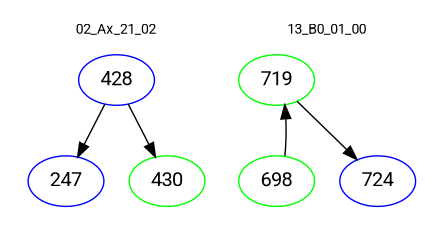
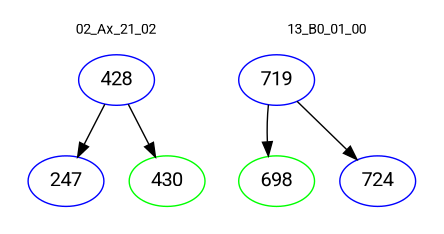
node "719": color green -> blue
edge "698" -> "719": reversed
